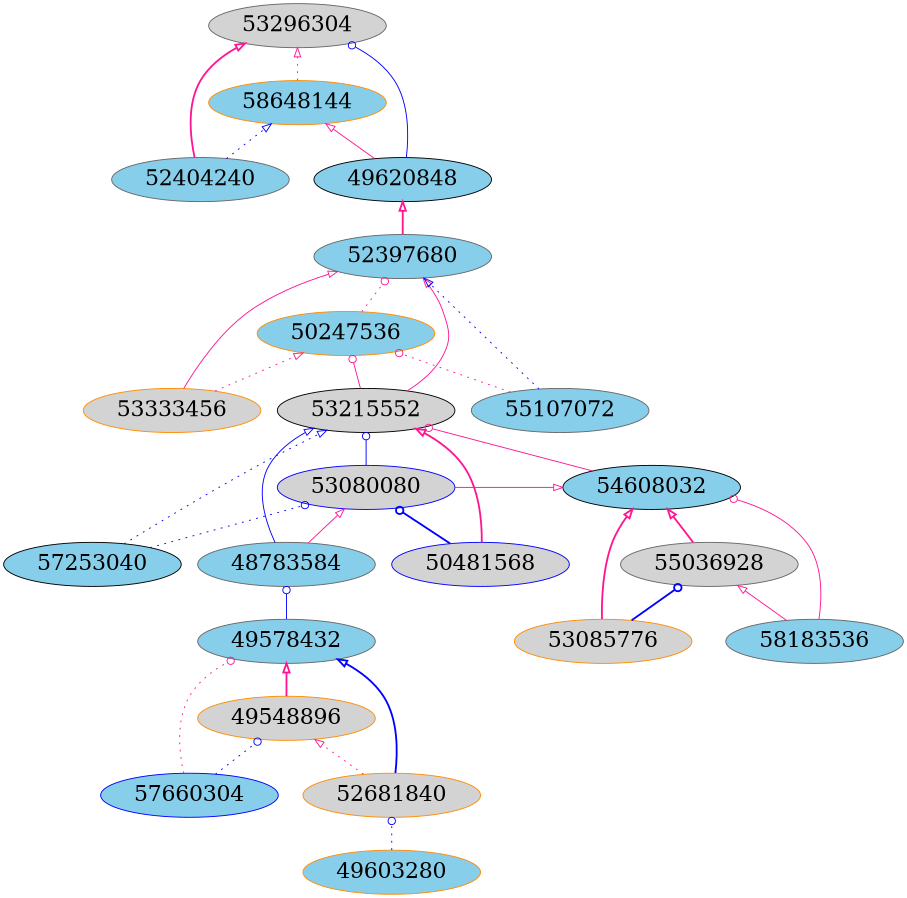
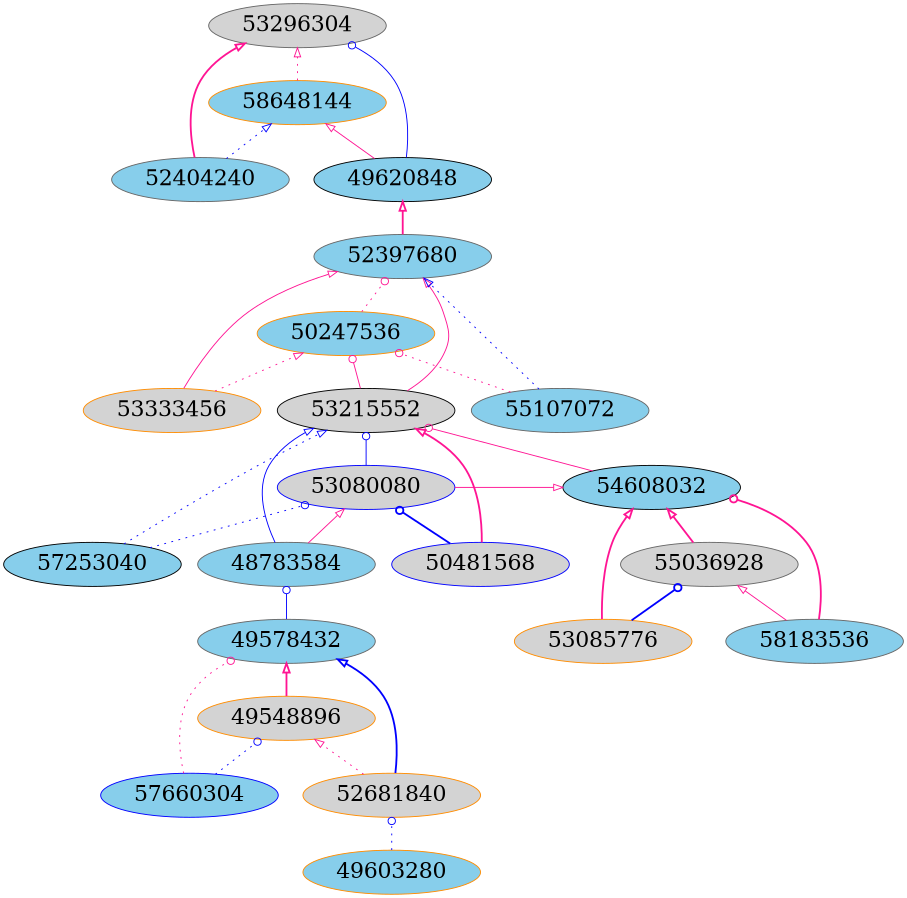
edge "58183536" -> "54608032": style solid -> bold
